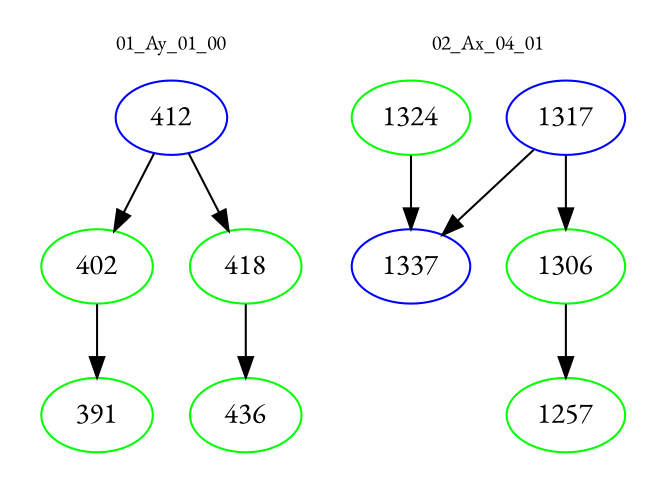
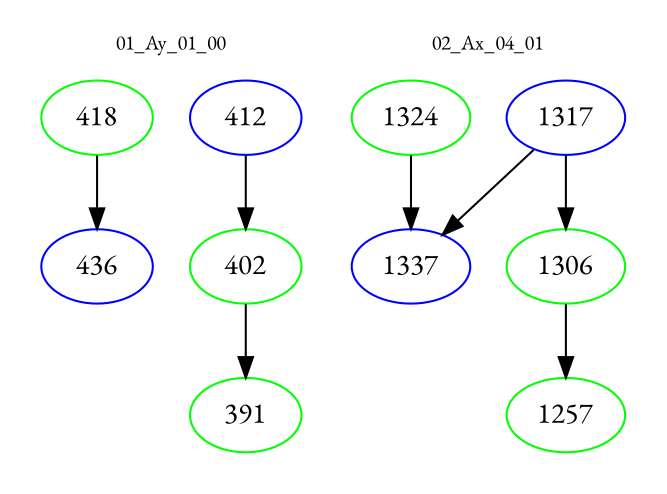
edge "412" -> "418": removed
node "436": color green -> blue
